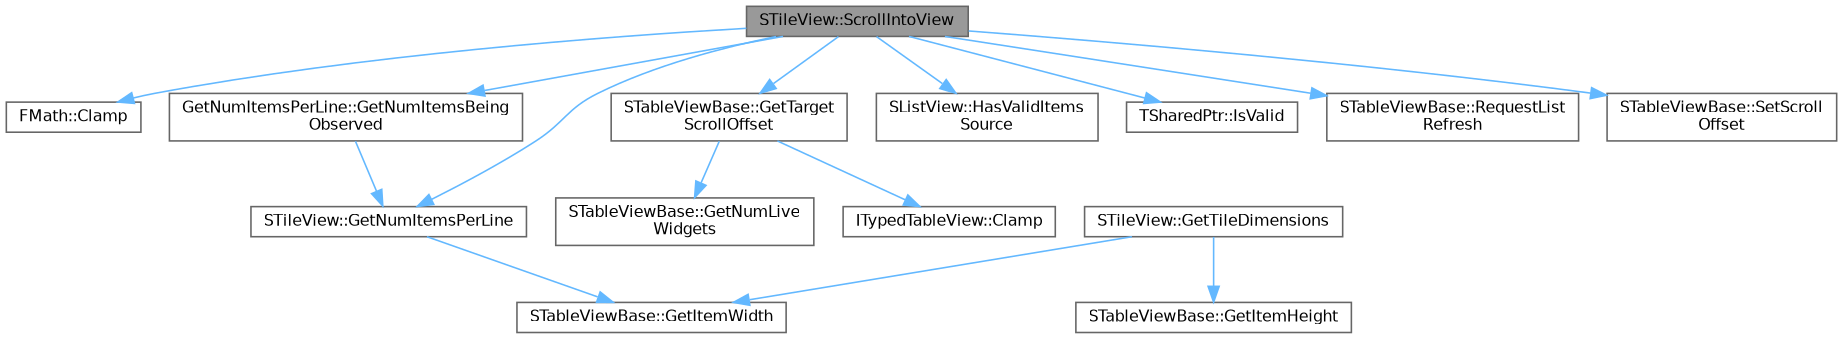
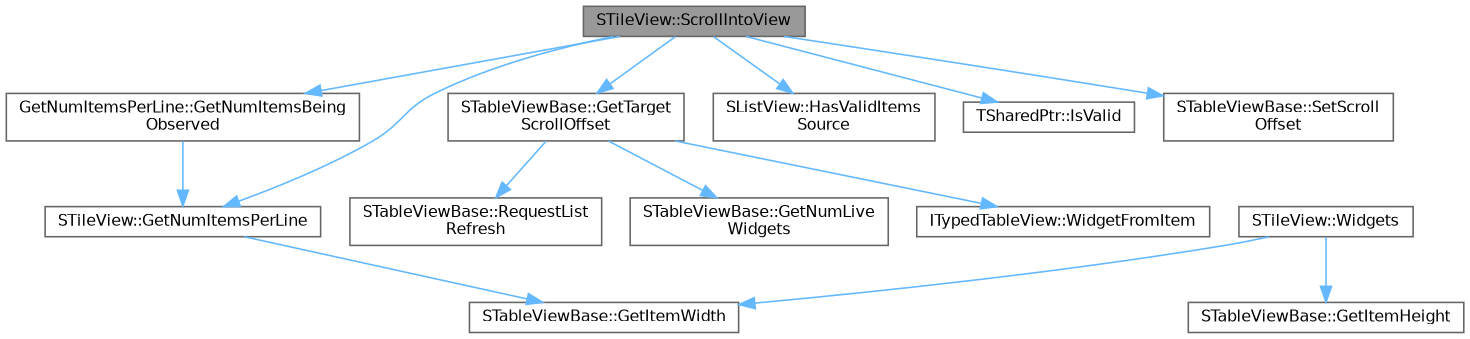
edge "STileView::ScrollIntoView" -> "STableViewBase::RequestList Refresh": now "STableViewBase::GetTarget ScrollOffset" -> "STableViewBase::RequestList Refresh"
node "FMath::Clamp": removed
node "ITypedTableView::Clamp": label "ITypedTableView::Clamp" -> "ITypedTableView::WidgetFromItem"
node "STileView::GetTileDimensions": label "STileView::GetTileDimensions" -> "STileView::Widgets"
